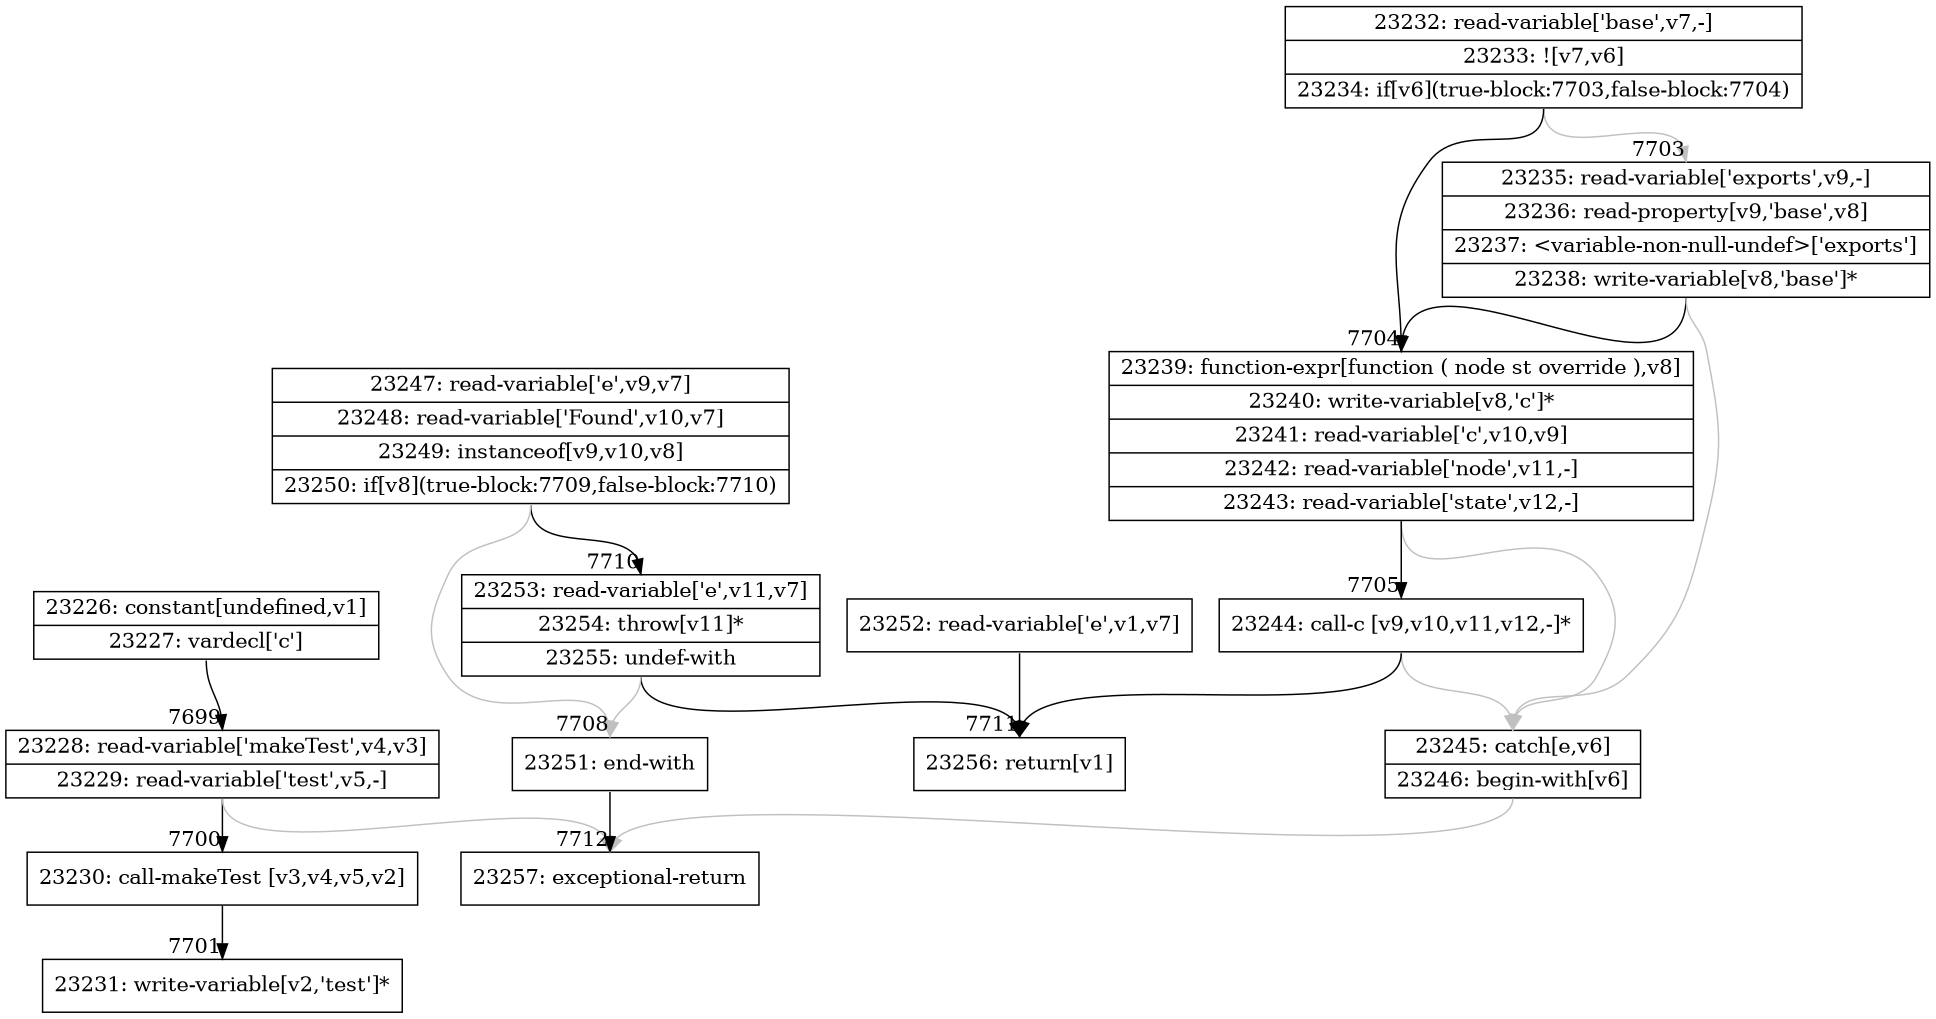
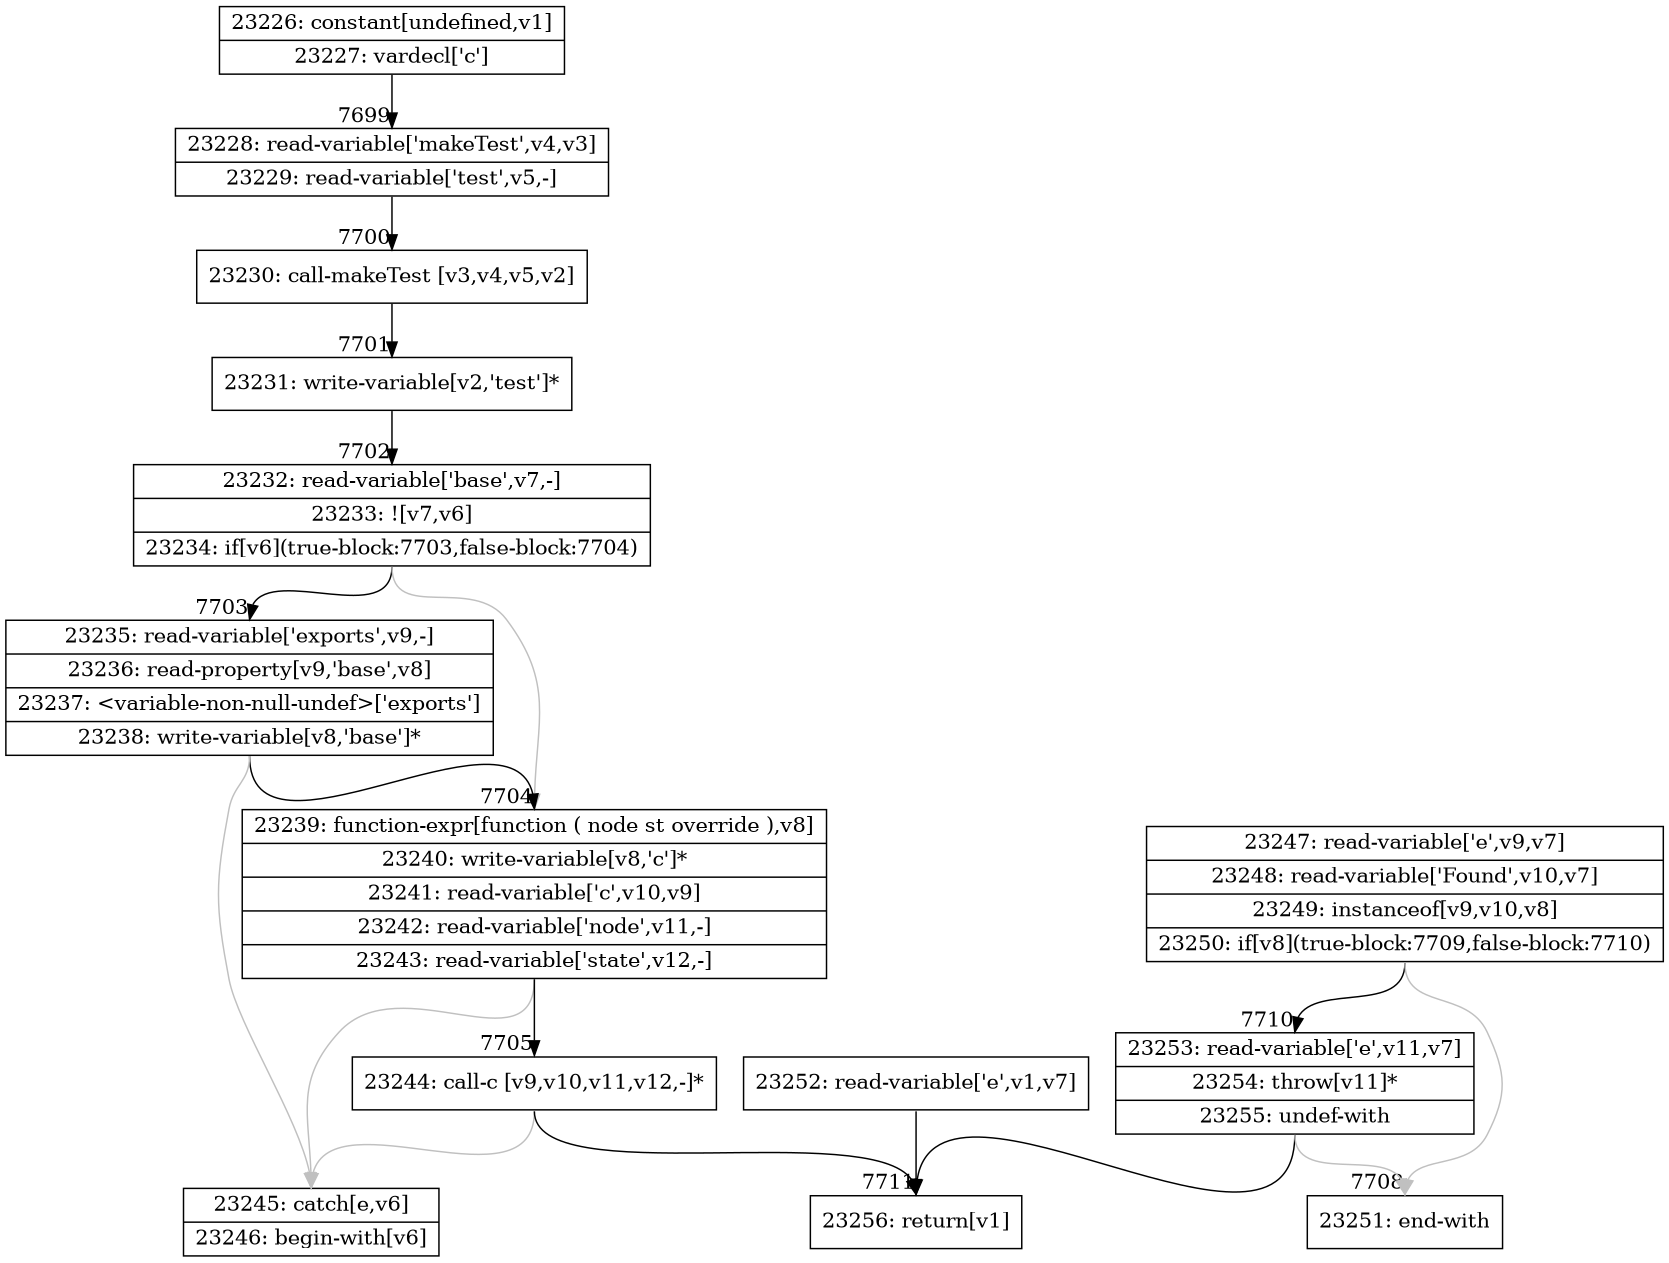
edge "23232: read-variable['base',v7,-]" -> "23235: read-variable['exports',v9,-]": color gray -> black
edge "23232: read-variable['base',v7,-]" -> "23239: function-expr[function ( node st override ),v8]": color black -> gray
edge "23231: write-variable[v2,'test']*" -> "23232: read-variable['base',v7,-]": added
node "23257: exceptional-return": removed
